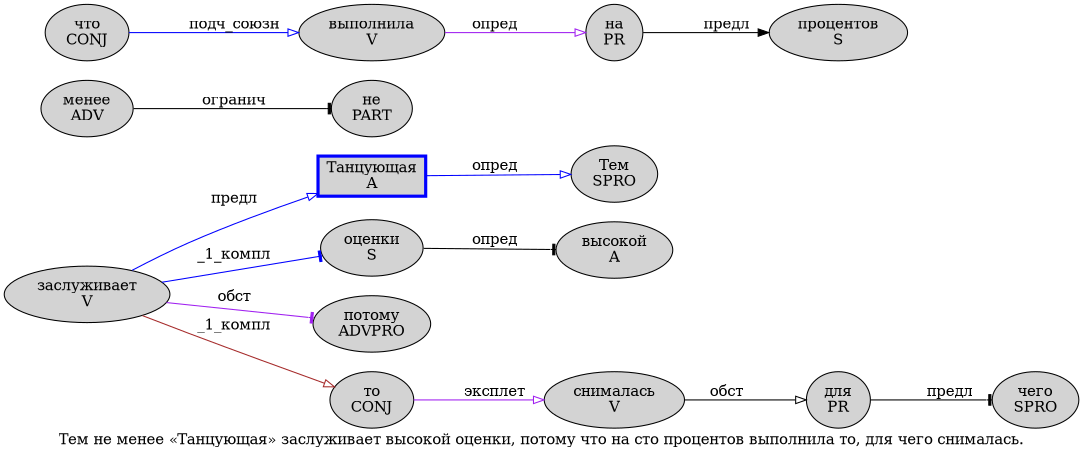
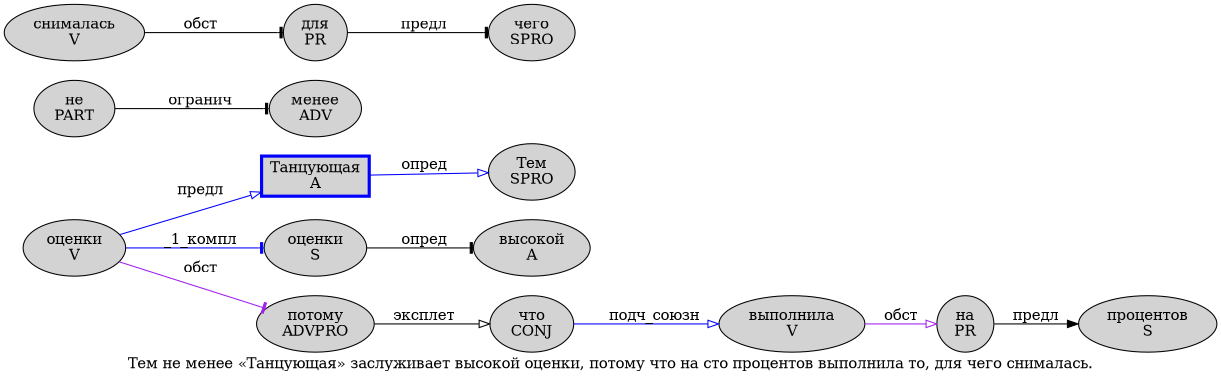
edge "выполнила V" -> "на PR": label "опред" -> "обст"
edge "менее ADV" -> "не PART": reversed
node "заслуживает V": label "заслуживает V" -> "оценки V"
edge "потому ADVPRO" -> "что CONJ": added, label "эксплет"
node "то CONJ": removed
edge "снималась V" -> "для PR": arrowhead onormal -> tee
